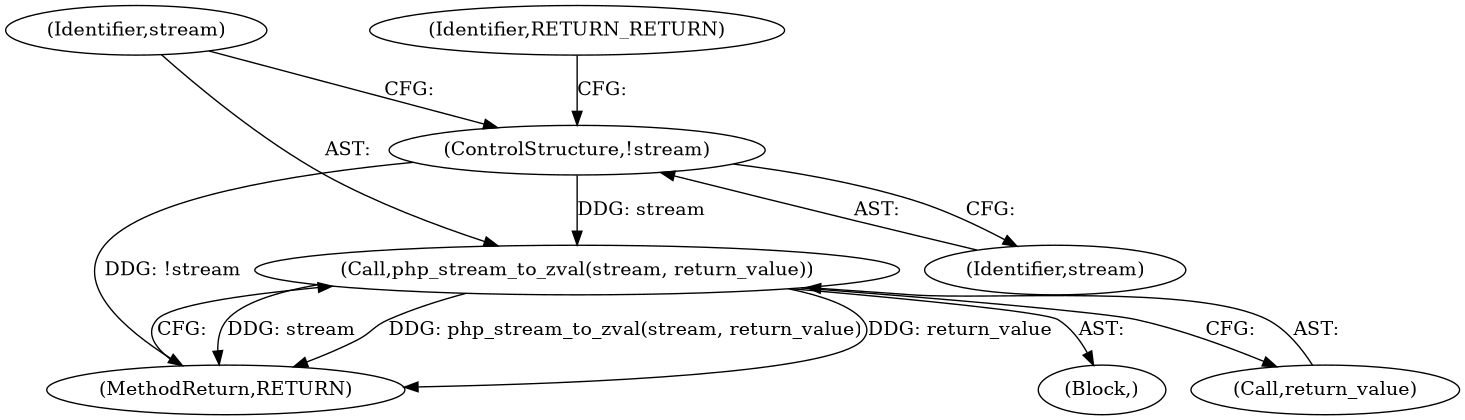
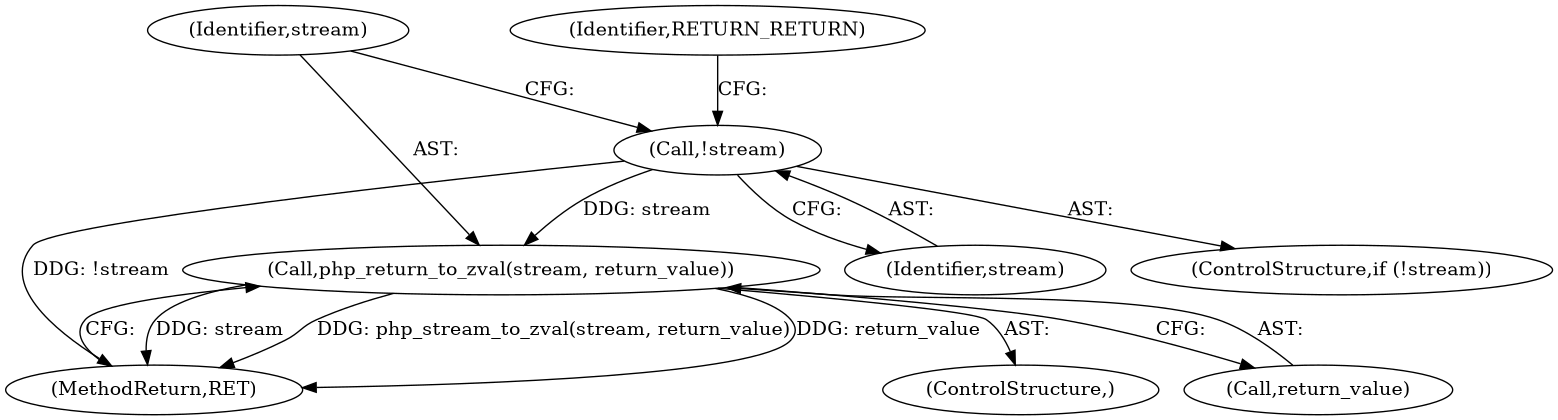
node "(ControlStructure,!stream)": label "(ControlStructure,!stream)" -> "(Call,!stream)"
node "(Call,php_stream_to_zval(stream, return_value))": label "(Call,php_stream_to_zval(stream, return_value))" -> "(Call,php_return_to_zval(stream, return_value))"
node "(ControlStructure,if (!stream))": added
node "(MethodReturn,RETURN)": label "(MethodReturn,RETURN)" -> "(MethodReturn,RET)"
node "(Block,)": label "(Block,)" -> "(ControlStructure,)"
